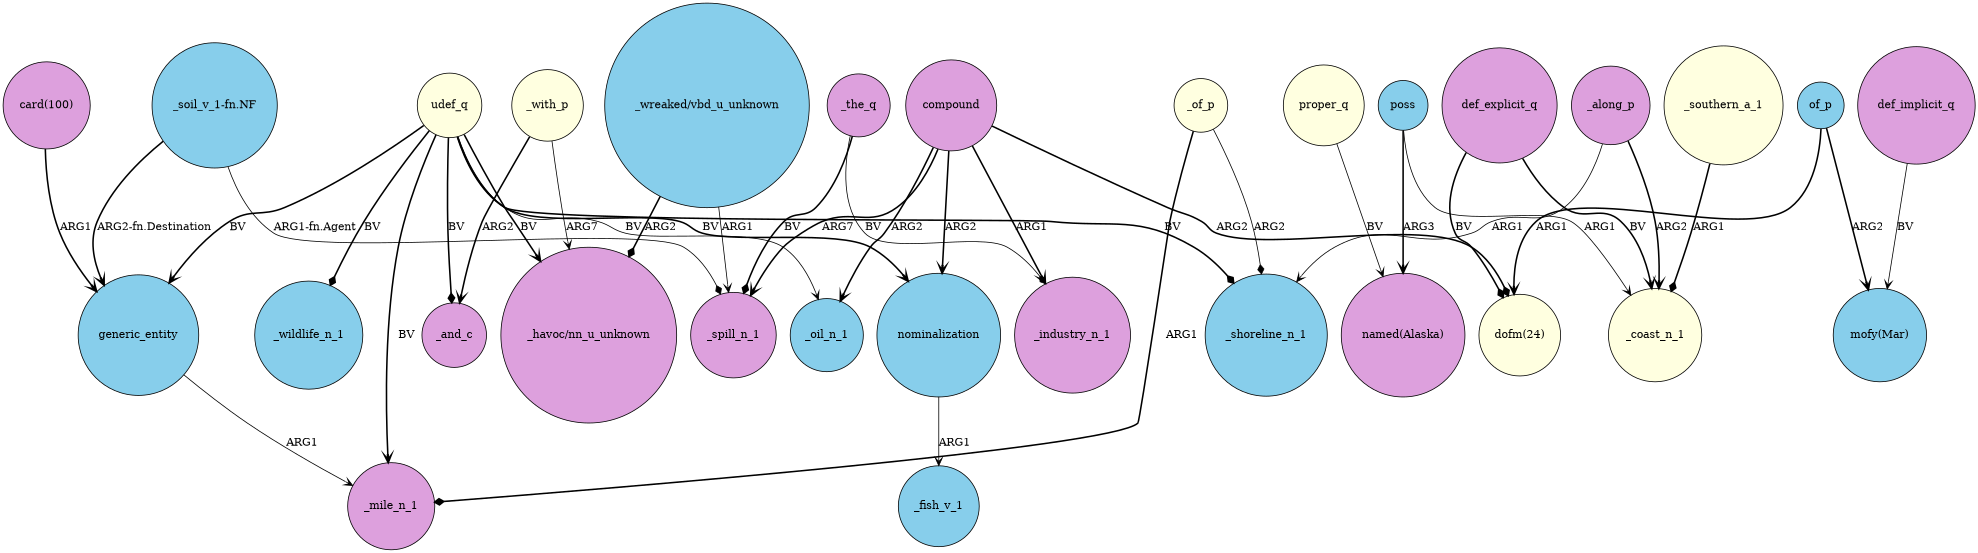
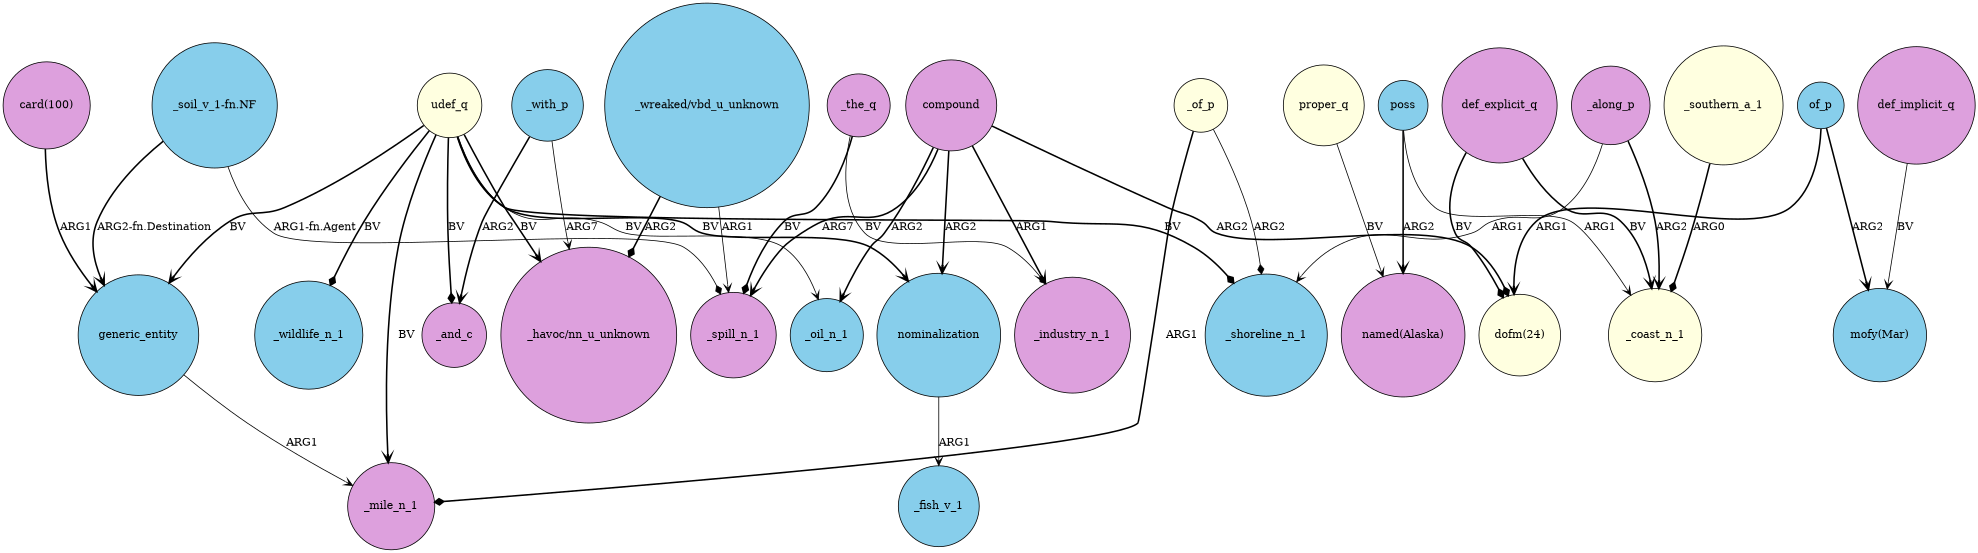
node "_with_p": fillcolor lightyellow -> skyblue
edge "poss" -> "named(Alaska)": label "ARG3" -> "ARG2"
edge "_southern_a_1" -> "_coast_n_1": label "ARG1" -> "ARG0"
